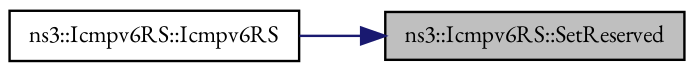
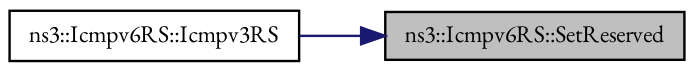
node "ns3::Icmpv6RS::Icmpv6RS": label "ns3::Icmpv6RS::Icmpv6RS" -> "ns3::Icmpv6RS::Icmpv3RS"
